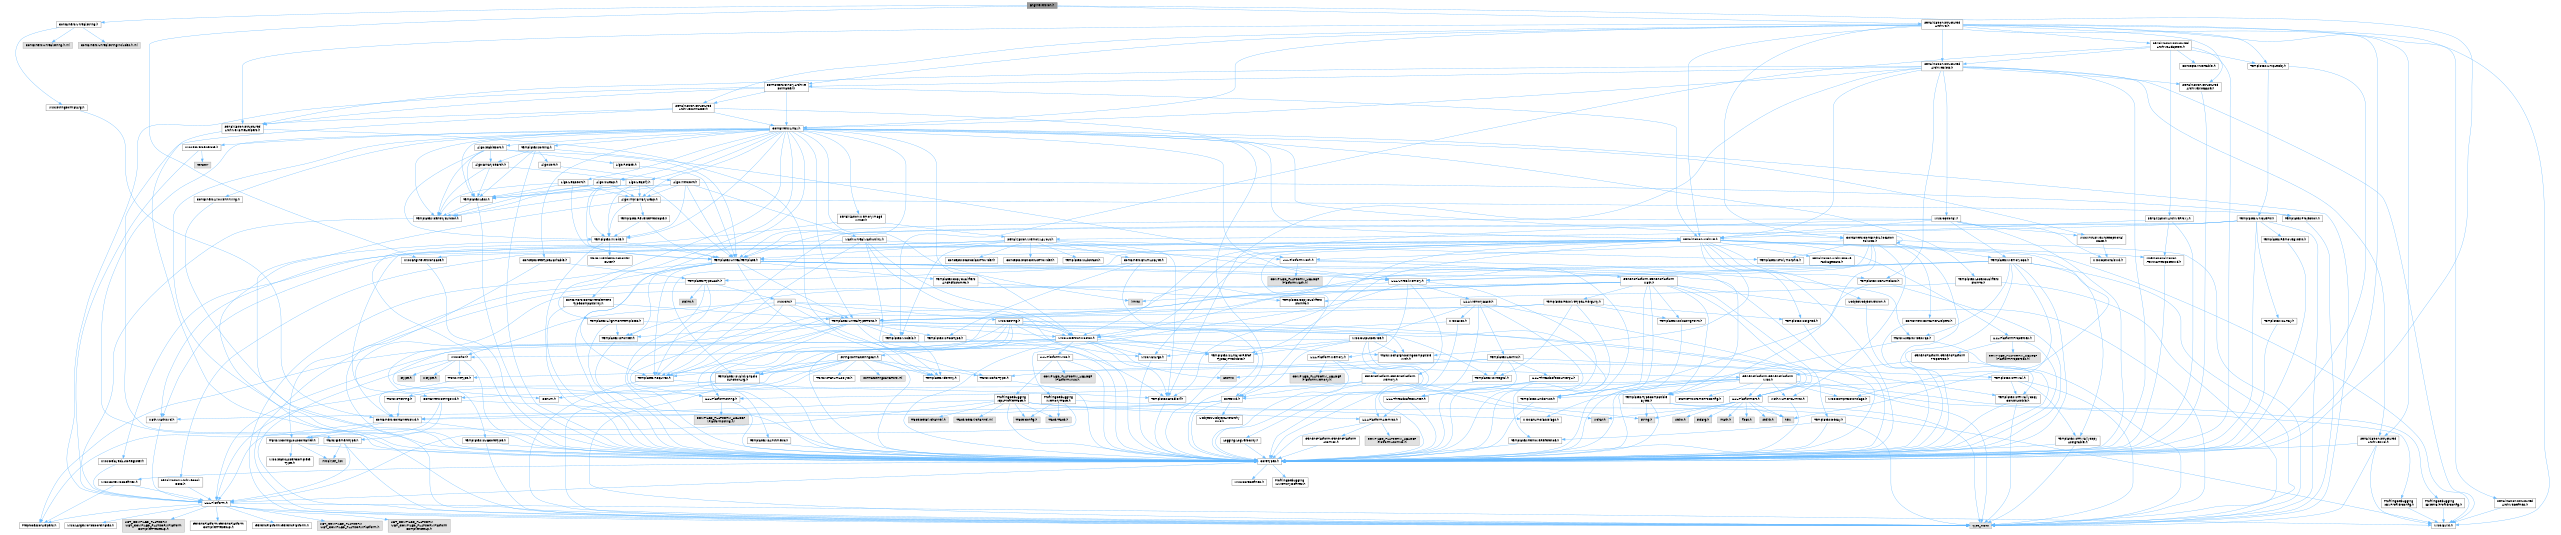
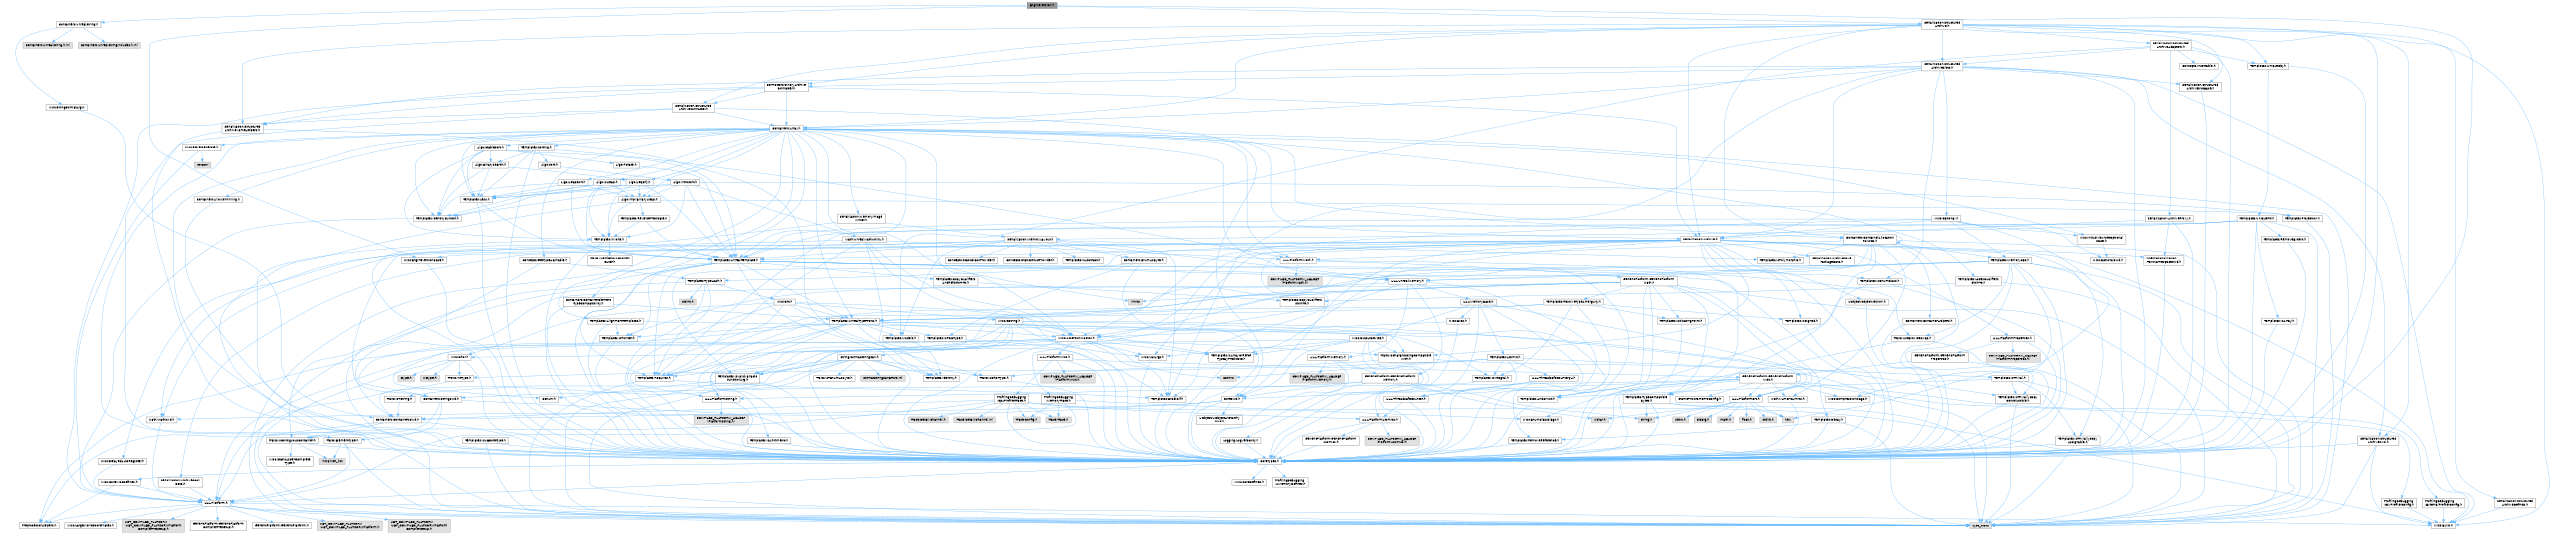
edge "Containers/Array.h" -> "Templates/Invoke.h": now "Containers/Array.h" -> "HAL/PlatformMath.h"
edge "Templates/Less.h" -> "Templates/IdentityFunctor.h": now "Templates/Less.h" -> "Templates/UnrealTemplate.h"
edge "Templates/UnrealTypeTraits.h" -> "Templates/IsUECoreType.h": now "Templates/UnrealTypeTraits.h" -> "Containers/StringFwd.h"
